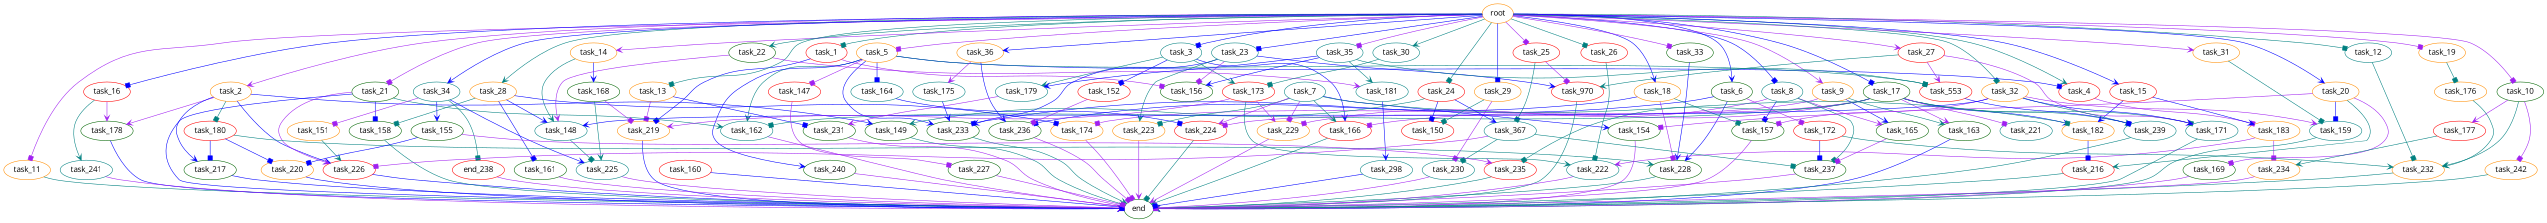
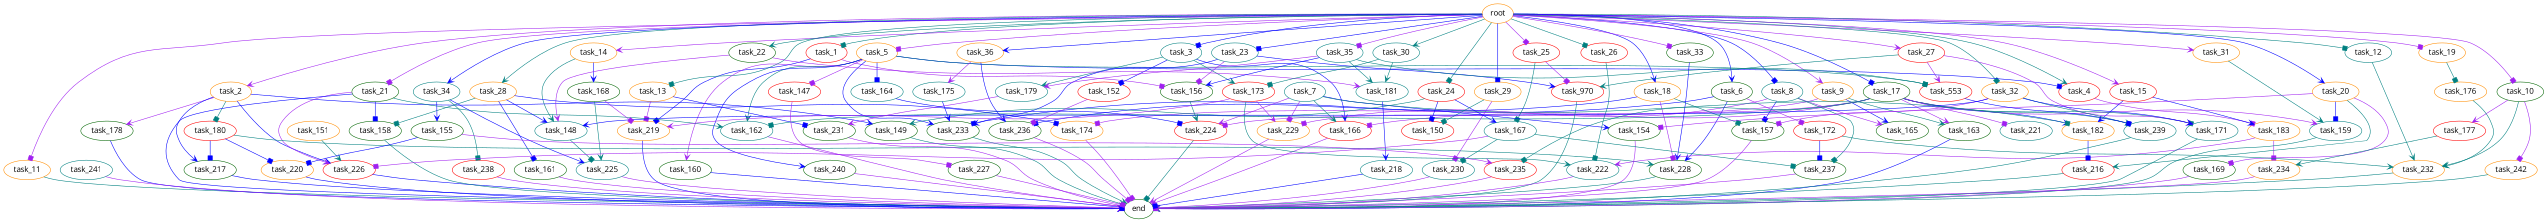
edge "root" -> "task_15": color blue -> purple
edge "task_5" -> "task_160": added
edge "task_30" -> "task_181": added
edge "task_35" -> "task_179": color blue -> purple
edge "task_31" -> "task_159": arrowhead box -> vee
node "task_16": removed
edge "task_156" -> "task_224": added
edge "task_32" -> "task_159": now "task_17" -> "task_159"
edge "task_12" -> "task_232": arrowhead box -> vee
edge "task_34" -> "task_151": removed
node "task_223": removed
node "task_367": label "task_367" -> "task_167"
edge "task_165" -> "task_237": removed
node "end_238": label "end_238" -> "task_238"
node "task_160": color red -> darkgreen
node "task_298": label "task_298" -> "task_218"
edge "task_166" -> "end": color teal -> purple
edge "task_235" -> "end": color teal -> purple
